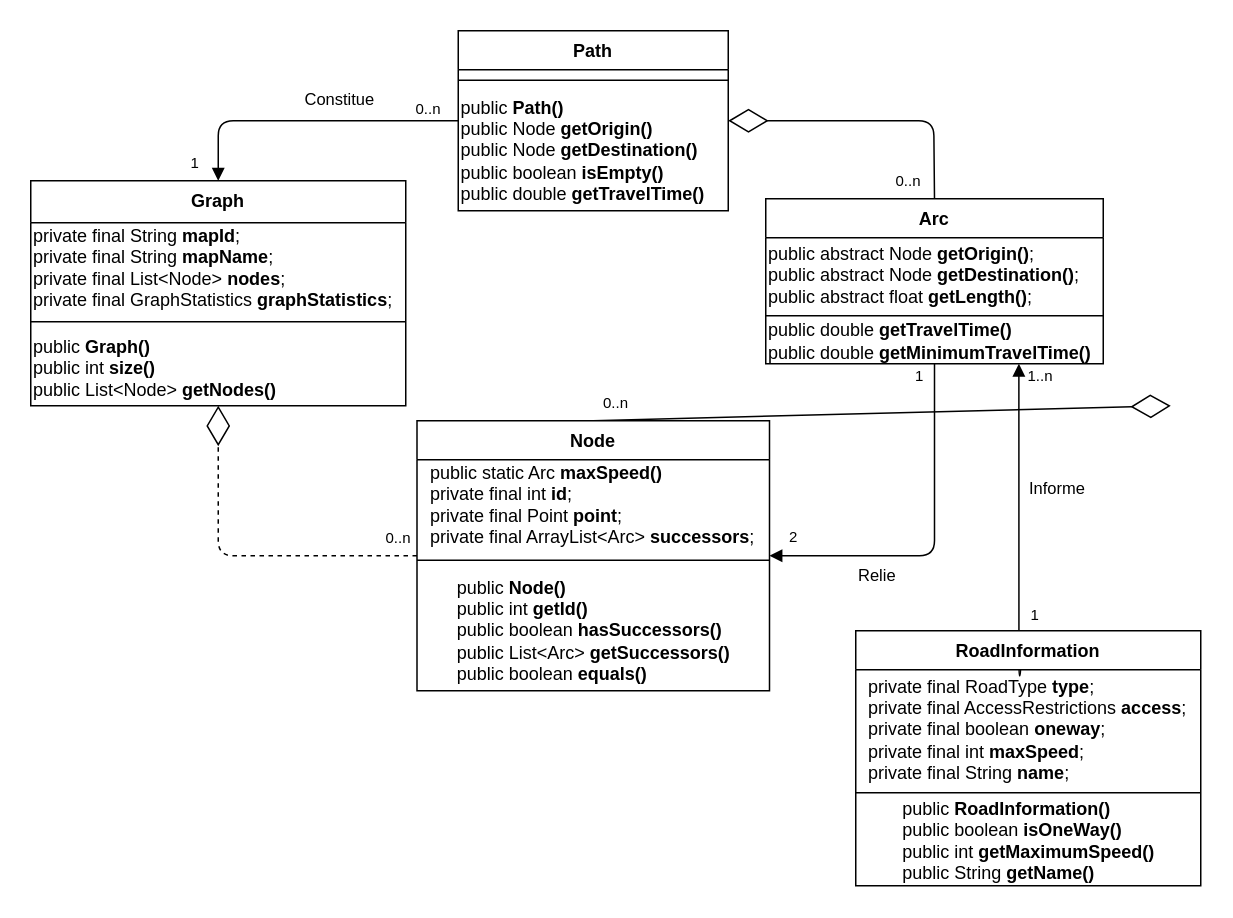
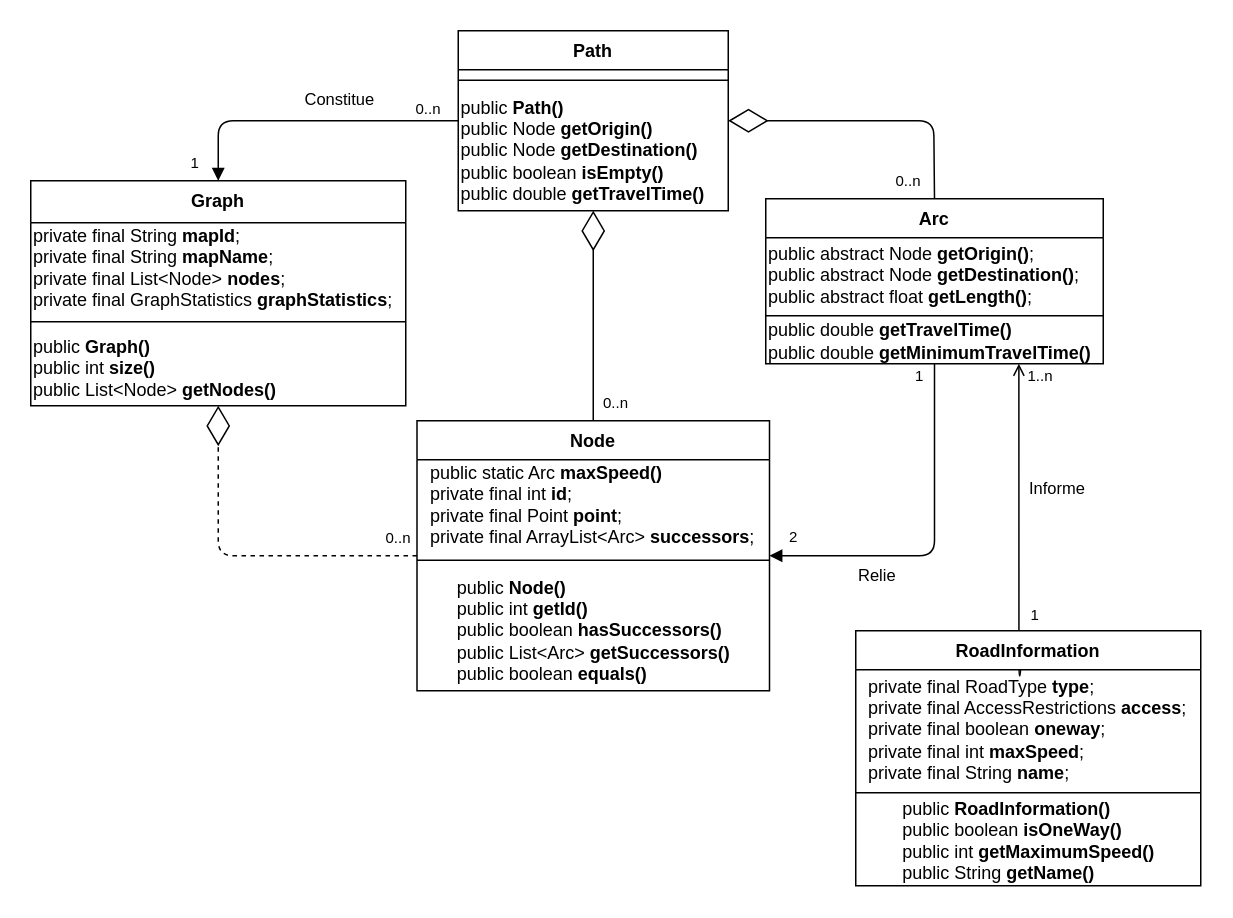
edge "RoadInformation" -> "Arc": arrowhead block -> open
node "1..n": fillcolor #ffffff -> #fff2cc
edge "Node" -> "1..n": now "Node" -> "Path"
